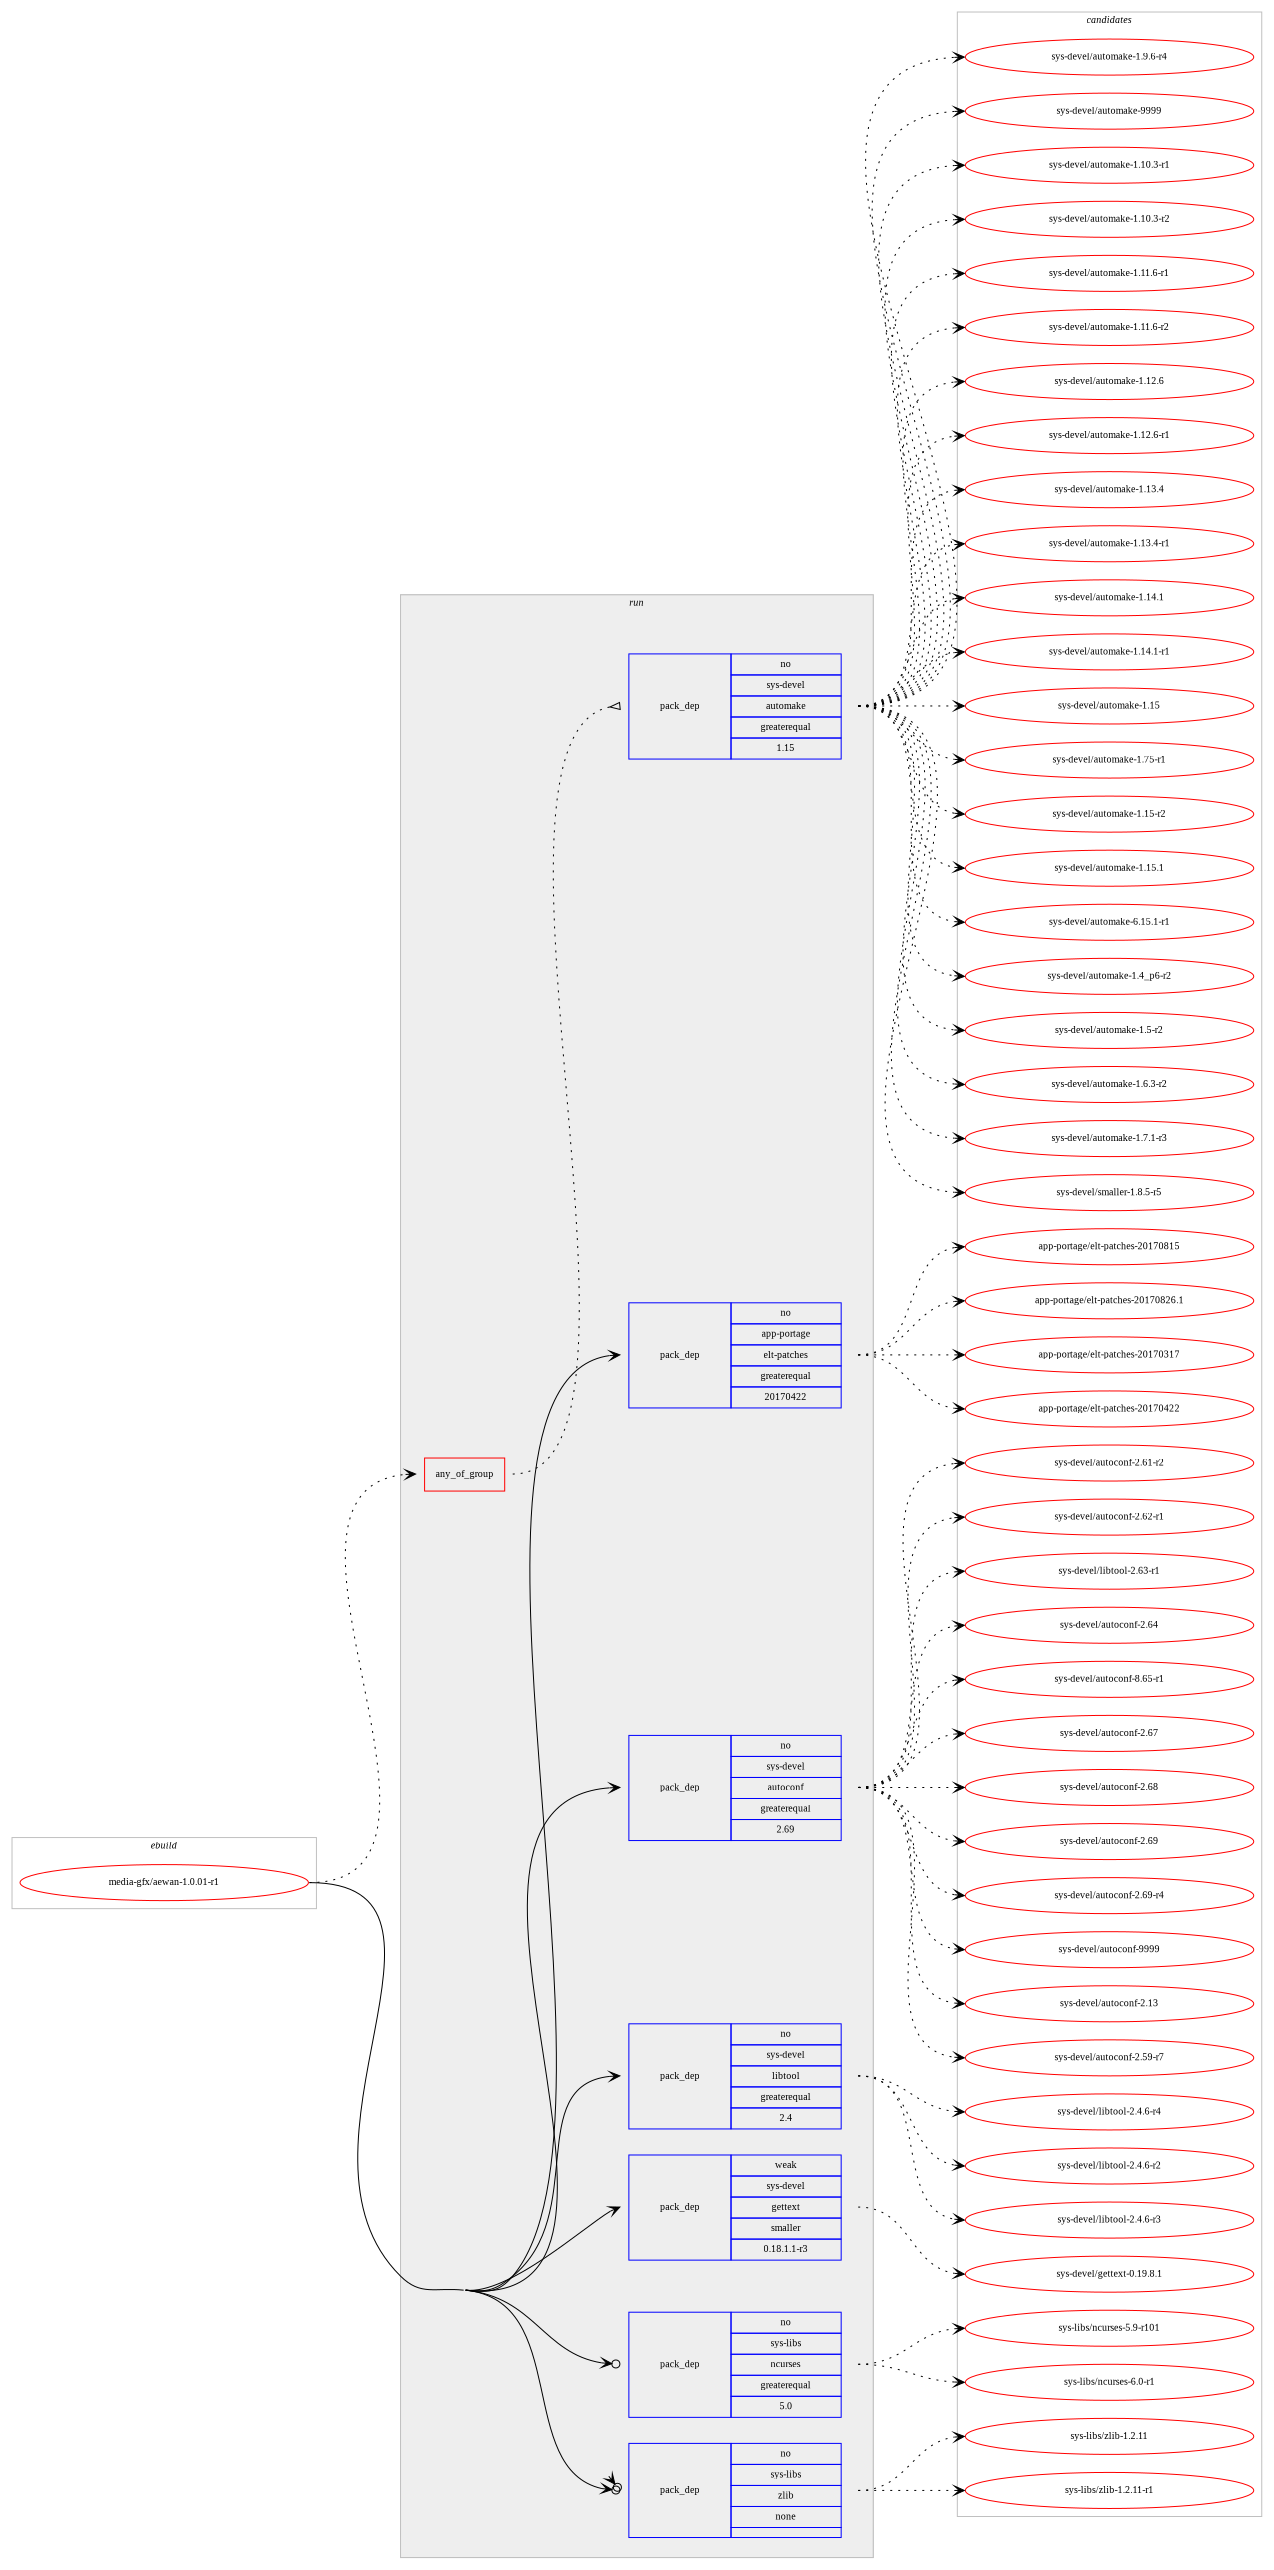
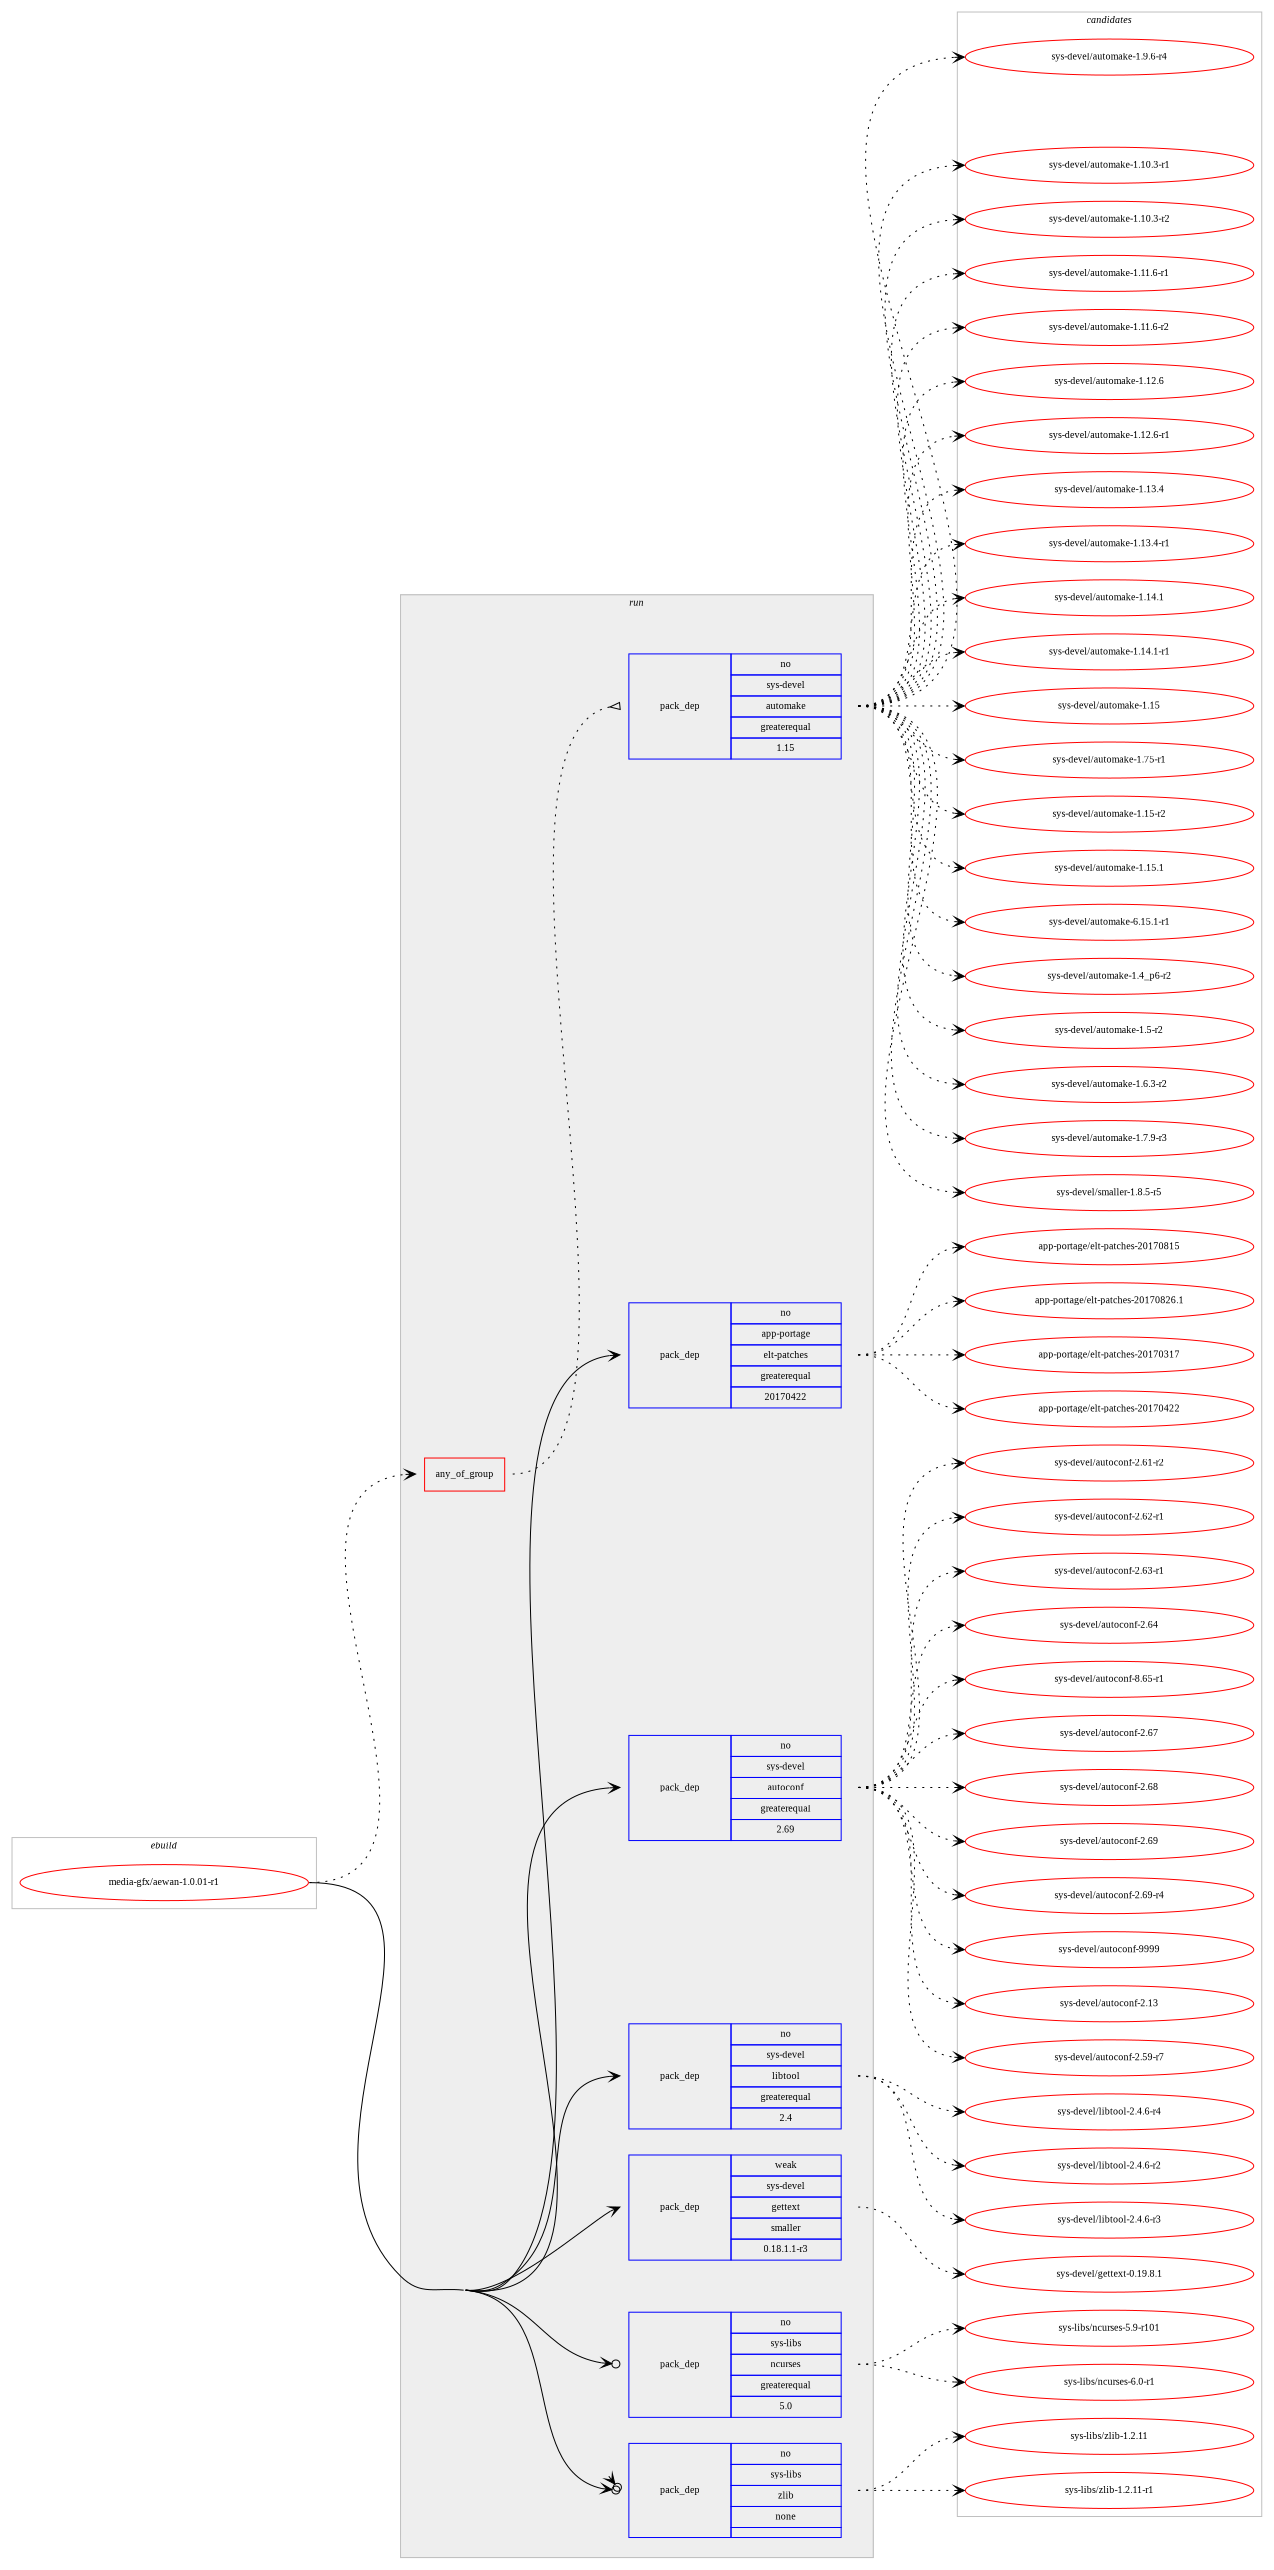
node "sys-devel/automake-9999": removed
node "sys-devel/automake-1.7.1-r3": label "sys-devel/automake-1.7.1-r3" -> "sys-devel/automake-1.7.9-r3"
node "sys-devel/libtool-2.63-r1": label "sys-devel/libtool-2.63-r1" -> "sys-devel/autoconf-2.63-r1"
